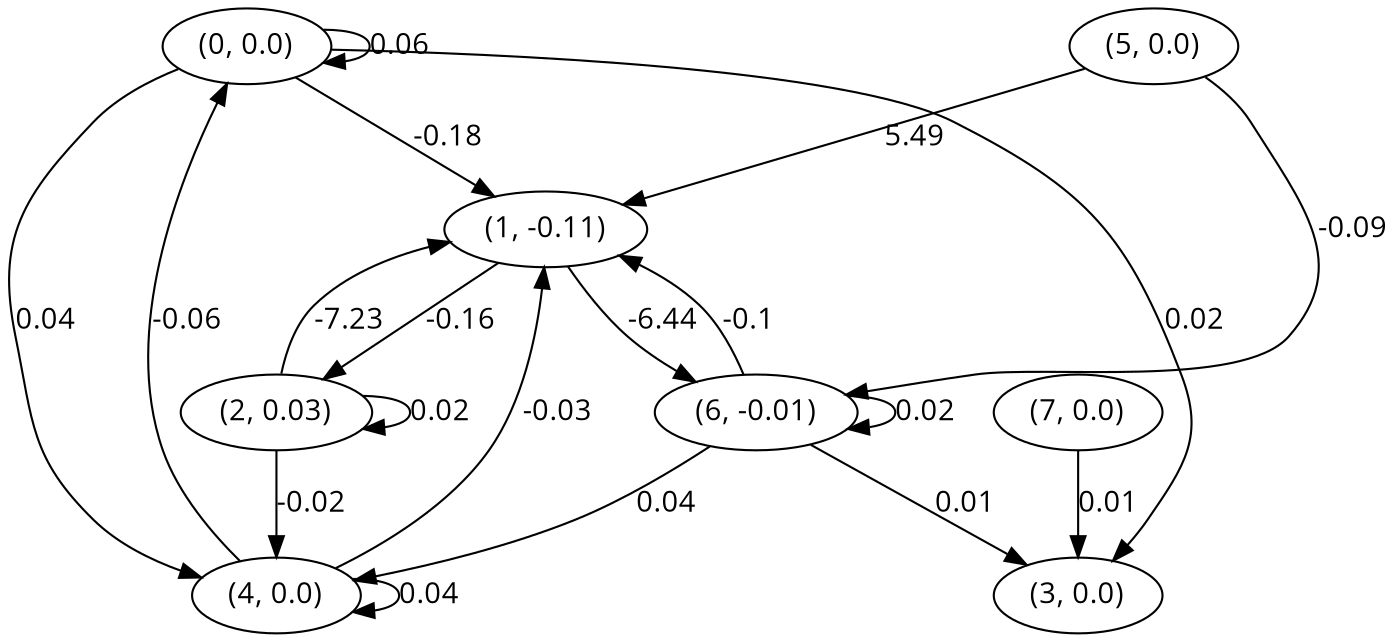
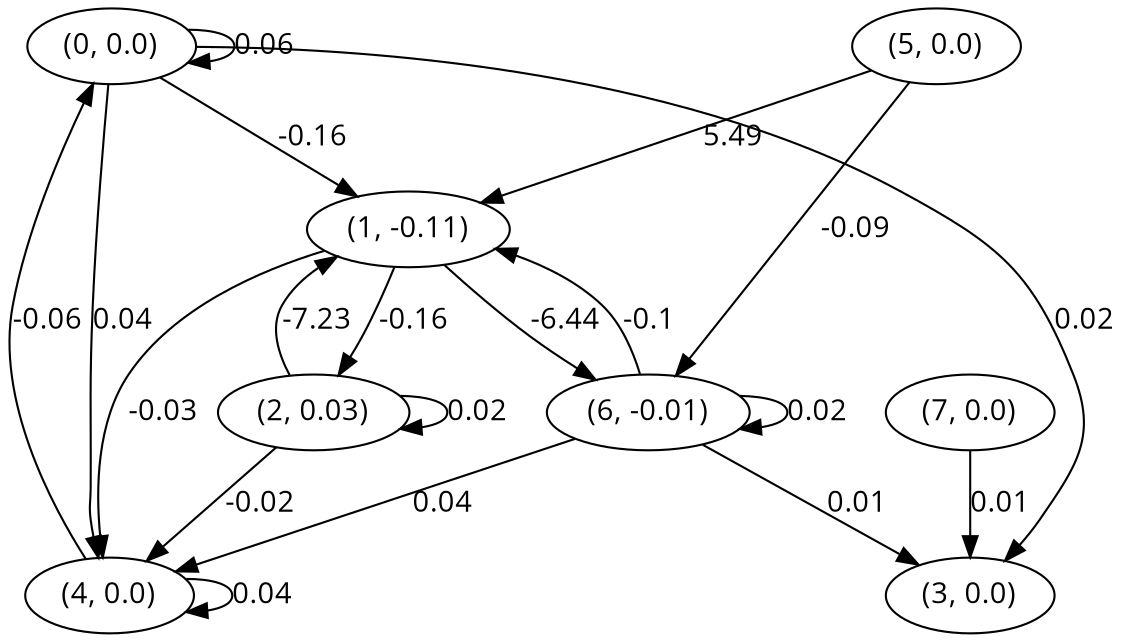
edge "(0, 0.0)" -> "(1, -0.11)": label "-0.18" -> "-0.16"
edge "(4, 0.0)" -> "(1, -0.11)": reversed
